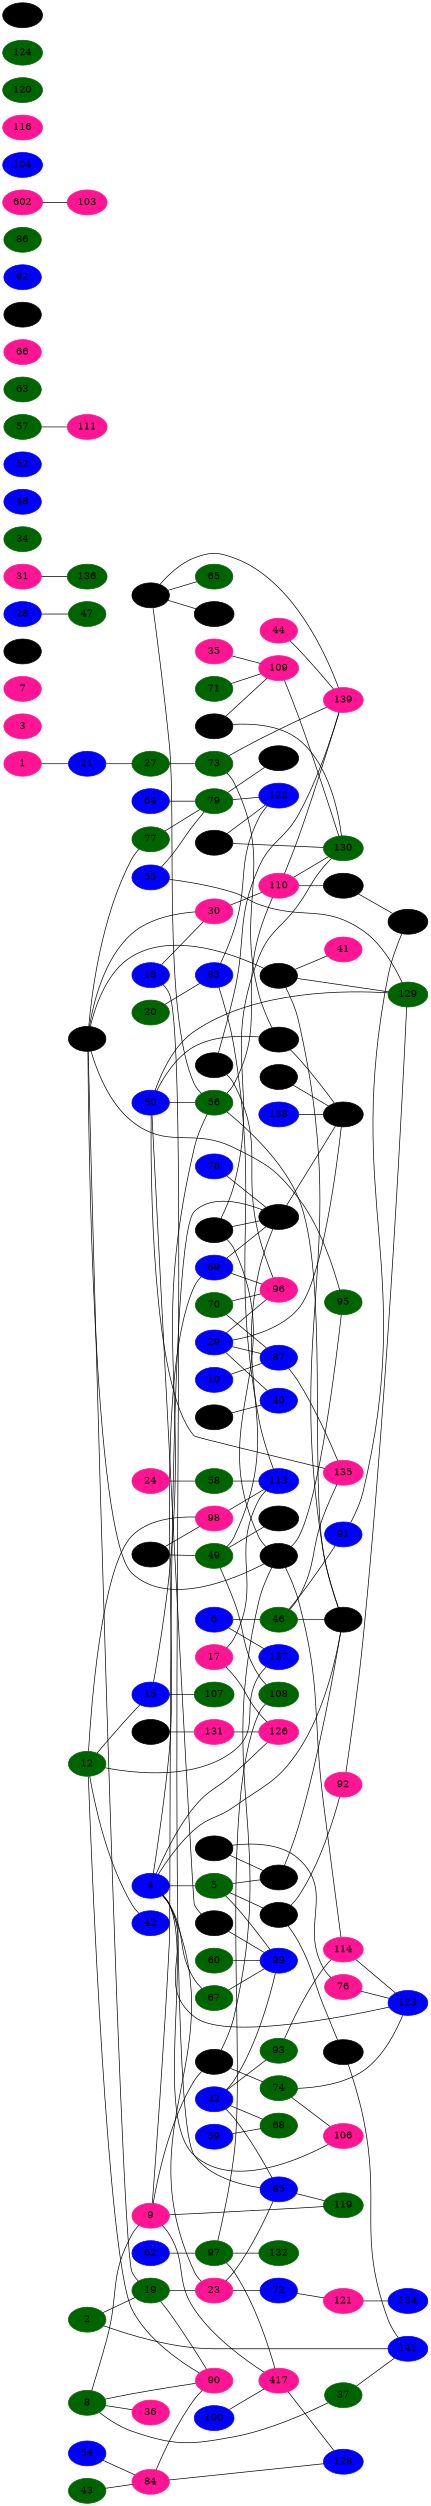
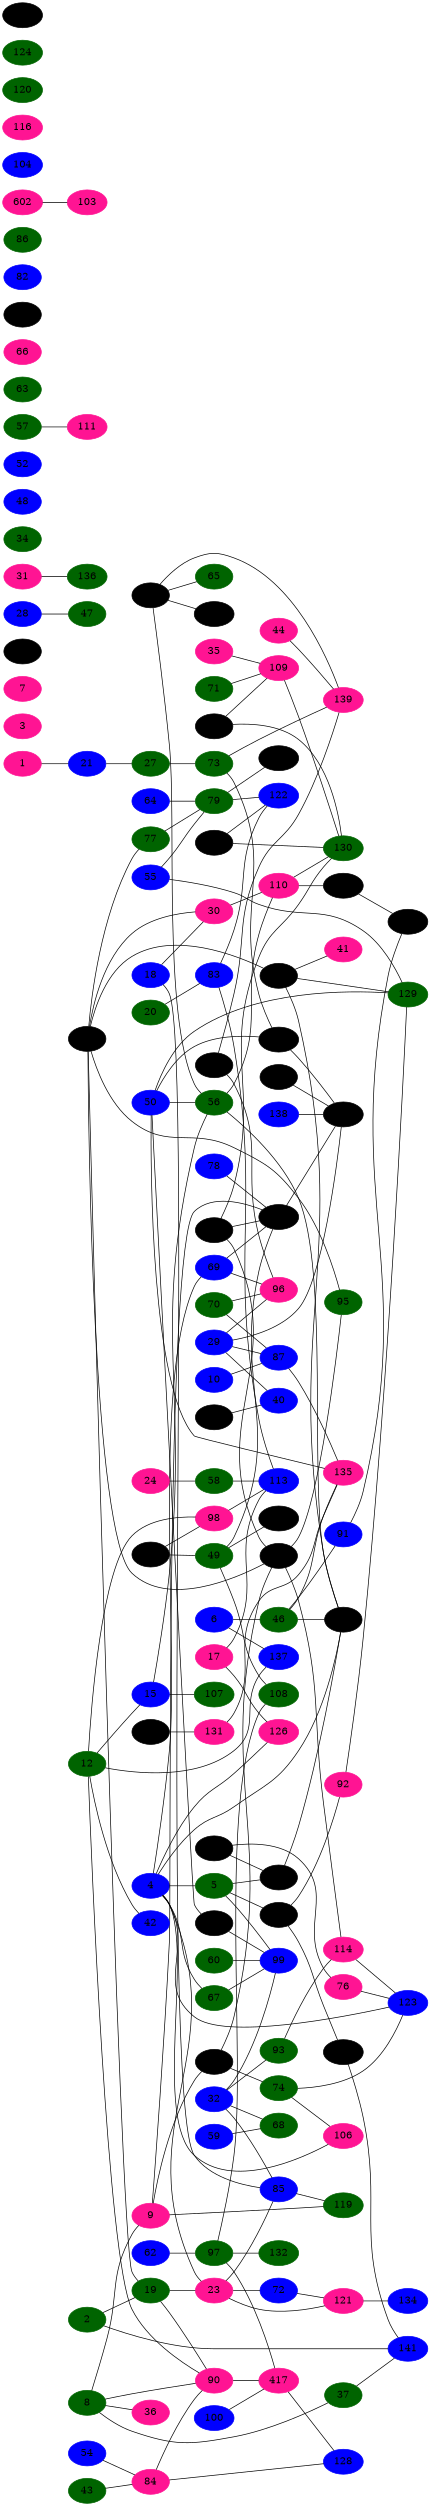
edge "139" -- "110": removed
edge "131" -- "126": now "131" -- "135"
edge "9" -- "417": now "90" -- "417"
edge "23" -- "121": added
